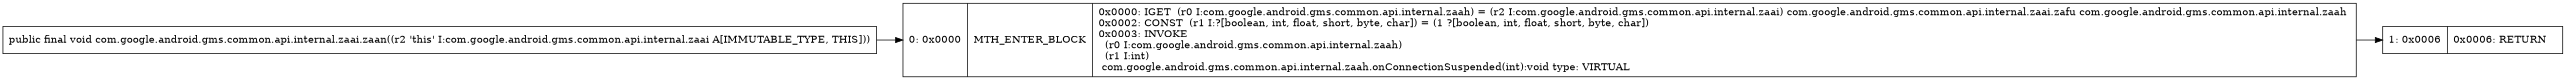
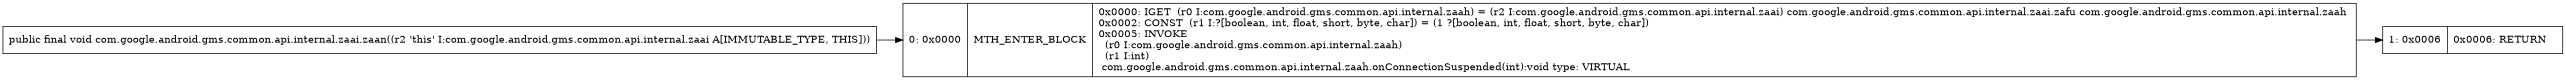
node "0: 0x0000": text "0x0003: INVOKE" -> "0x0005: INVOKE"
